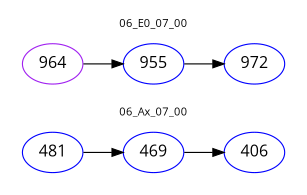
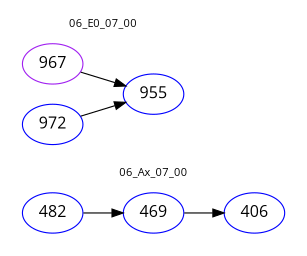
node "964": label "964" -> "967"
edge "955" -> "972": reversed
node "481": label "481" -> "482"
